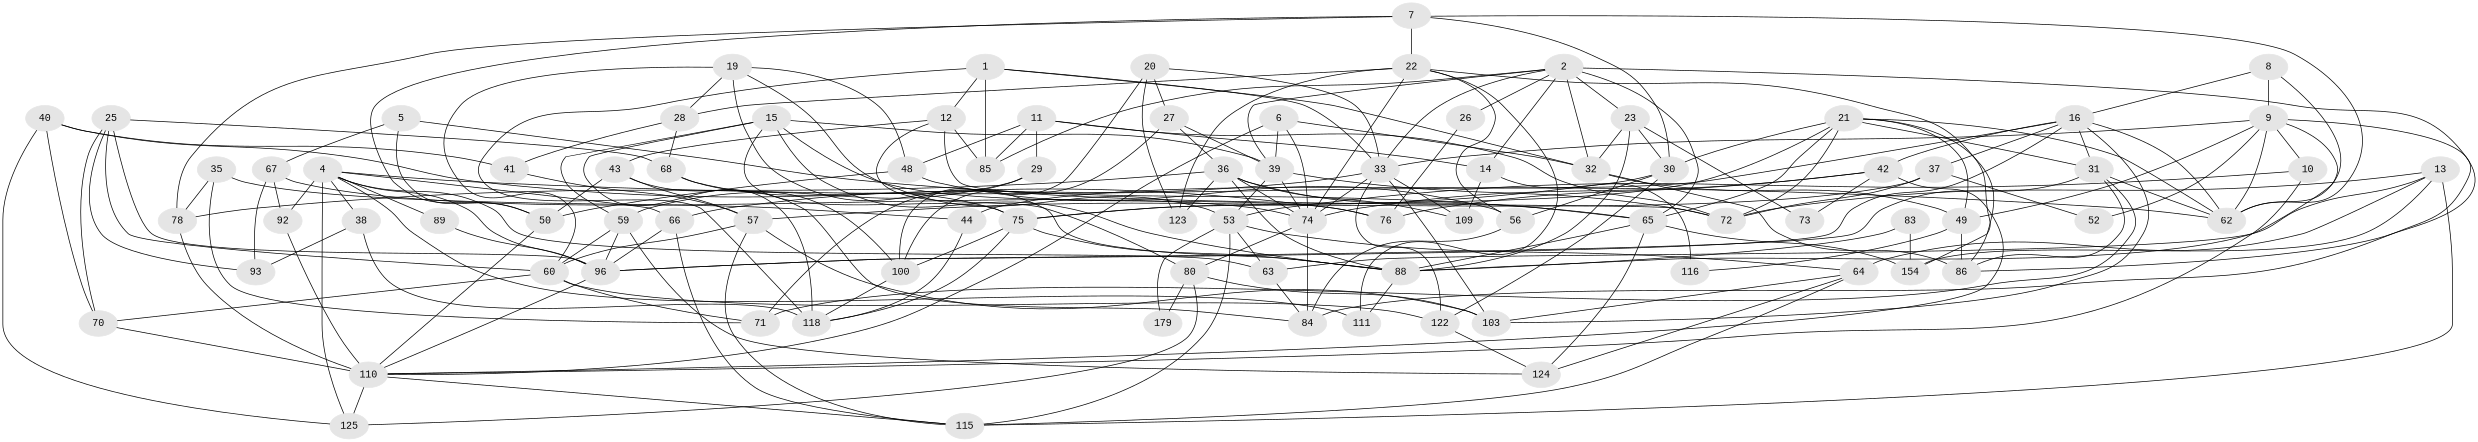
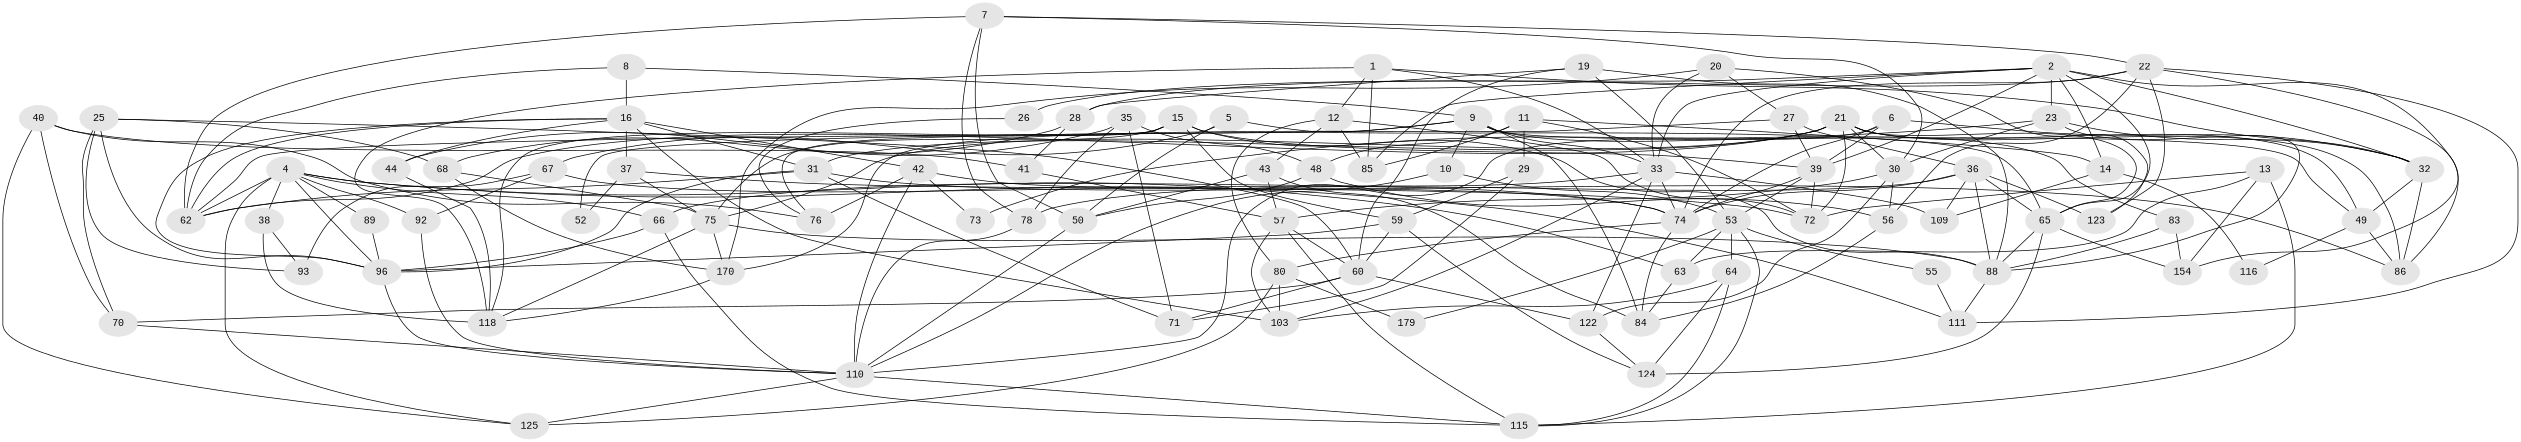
edge "19" -- "48": now "35" -- "48"
edge "13" -- "64": removed
edge "9" -- "88": now "9" -- "83"
node "100": label "100" -> "170"
node "55": added
